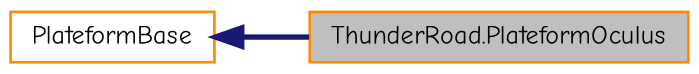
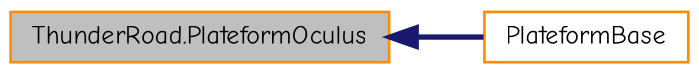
edge "ThunderRoad.PlateformOculus" -> "PlateformBase": reversed
